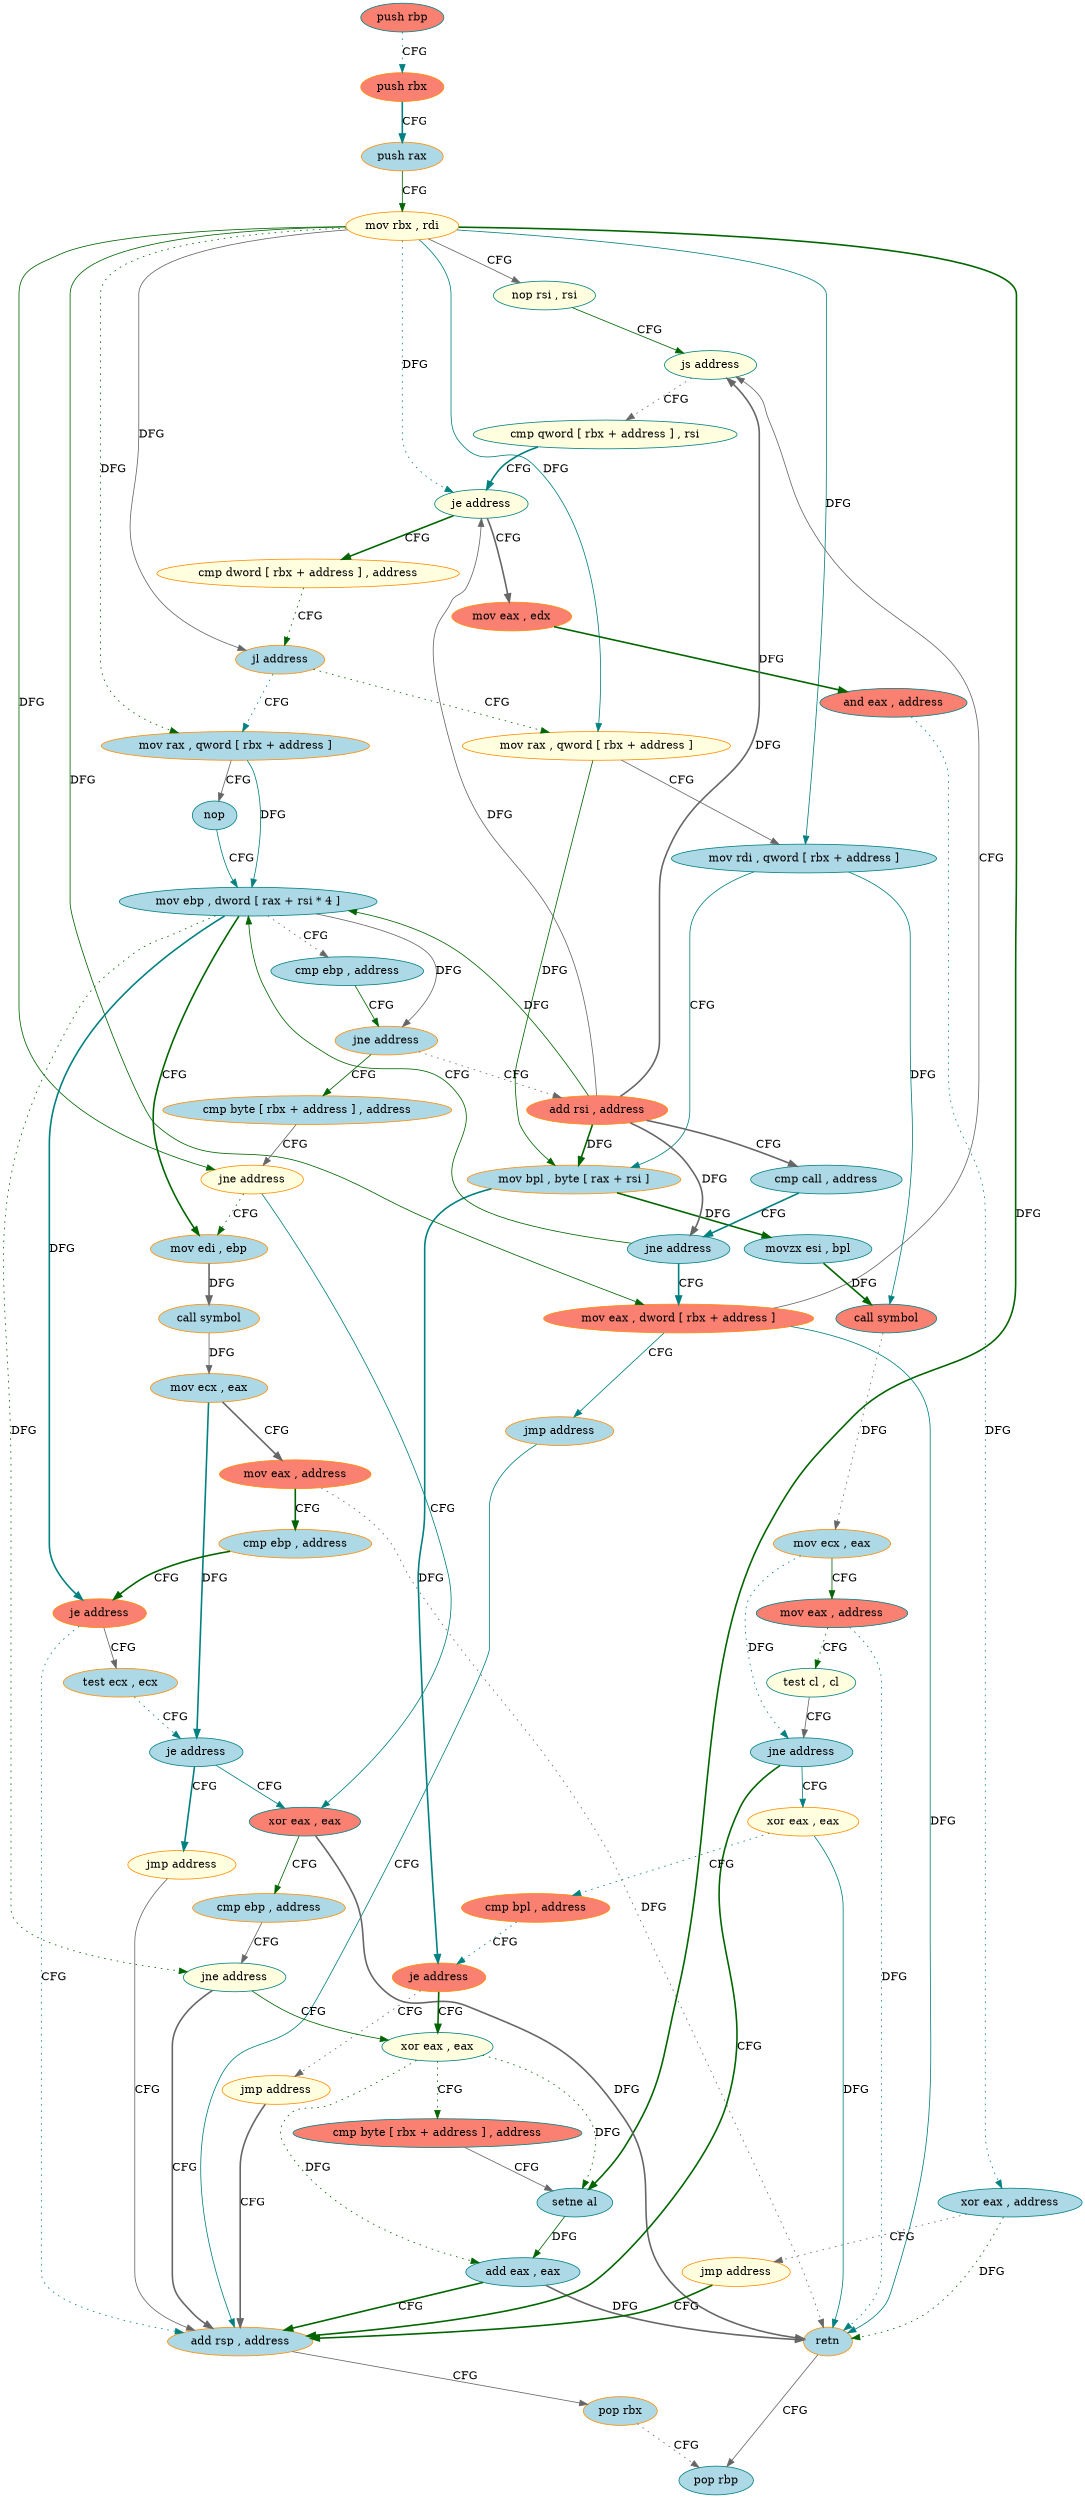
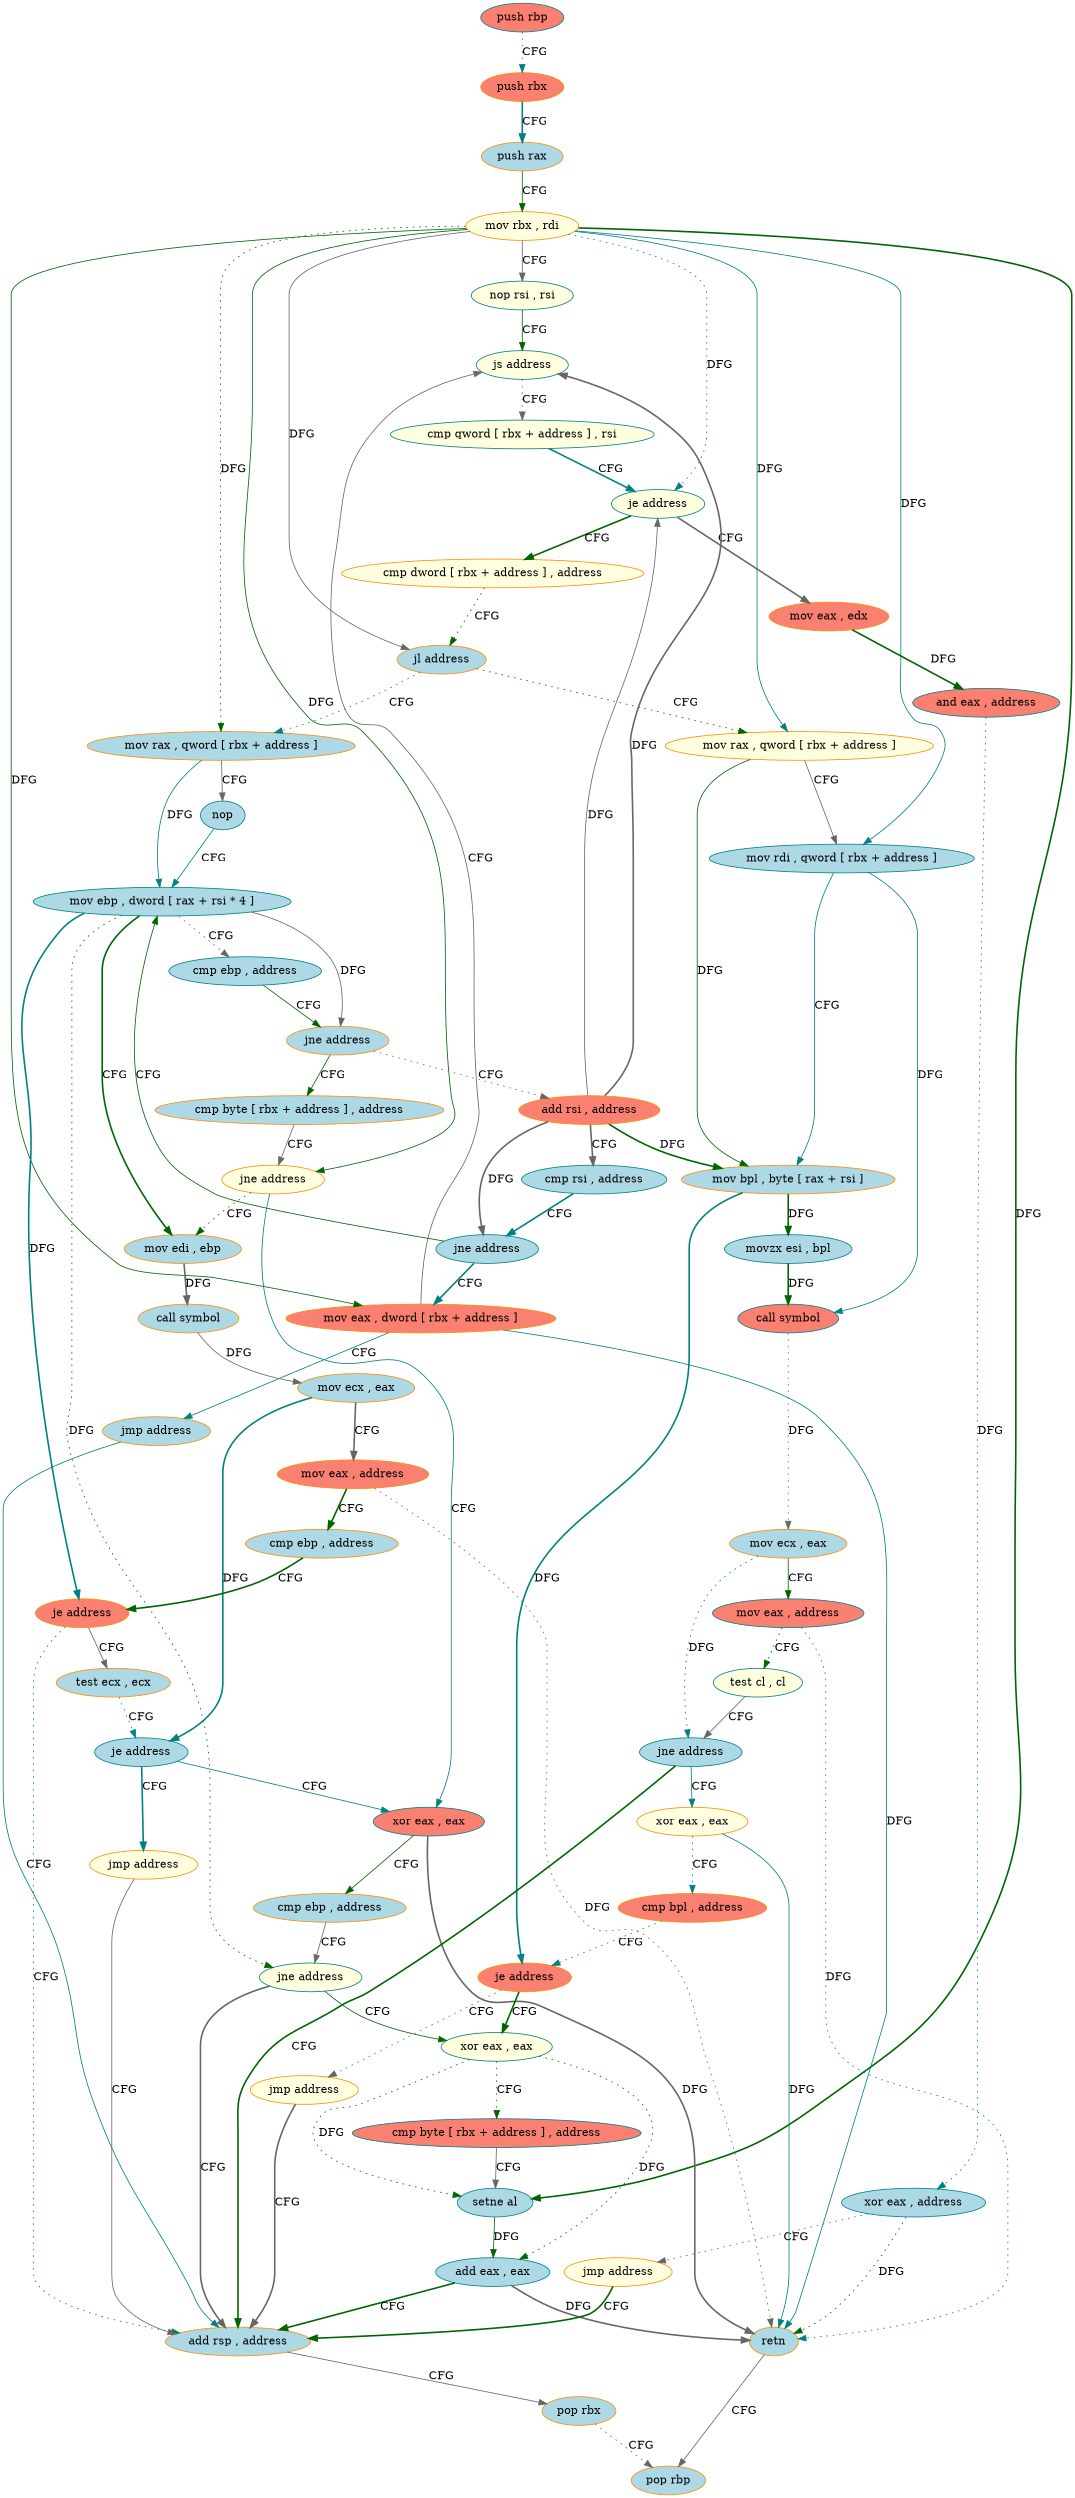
edge "add rsi , address" -> "mov ebp , dword [ rax + rsi * 4 ]": removed, label "DFG"
node "cmp call , address": label "cmp call , address" -> "cmp rsi , address"
node "pop rbp": color teal -> darkorange
